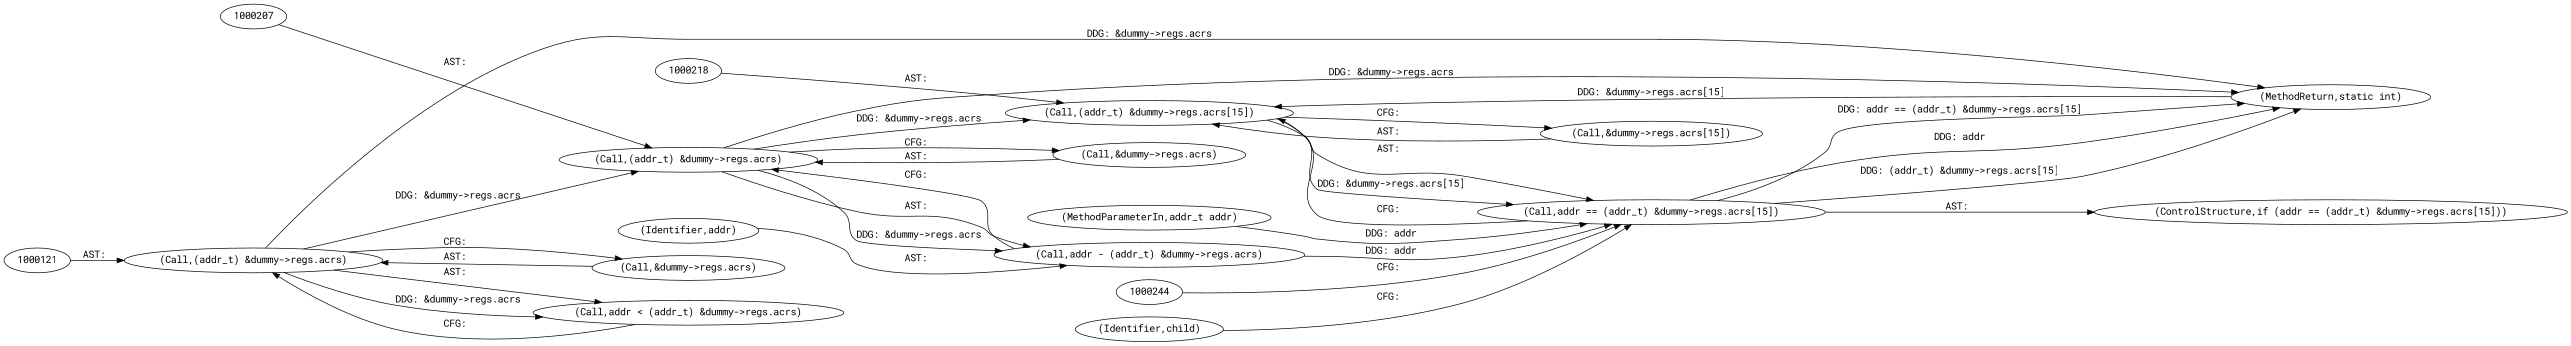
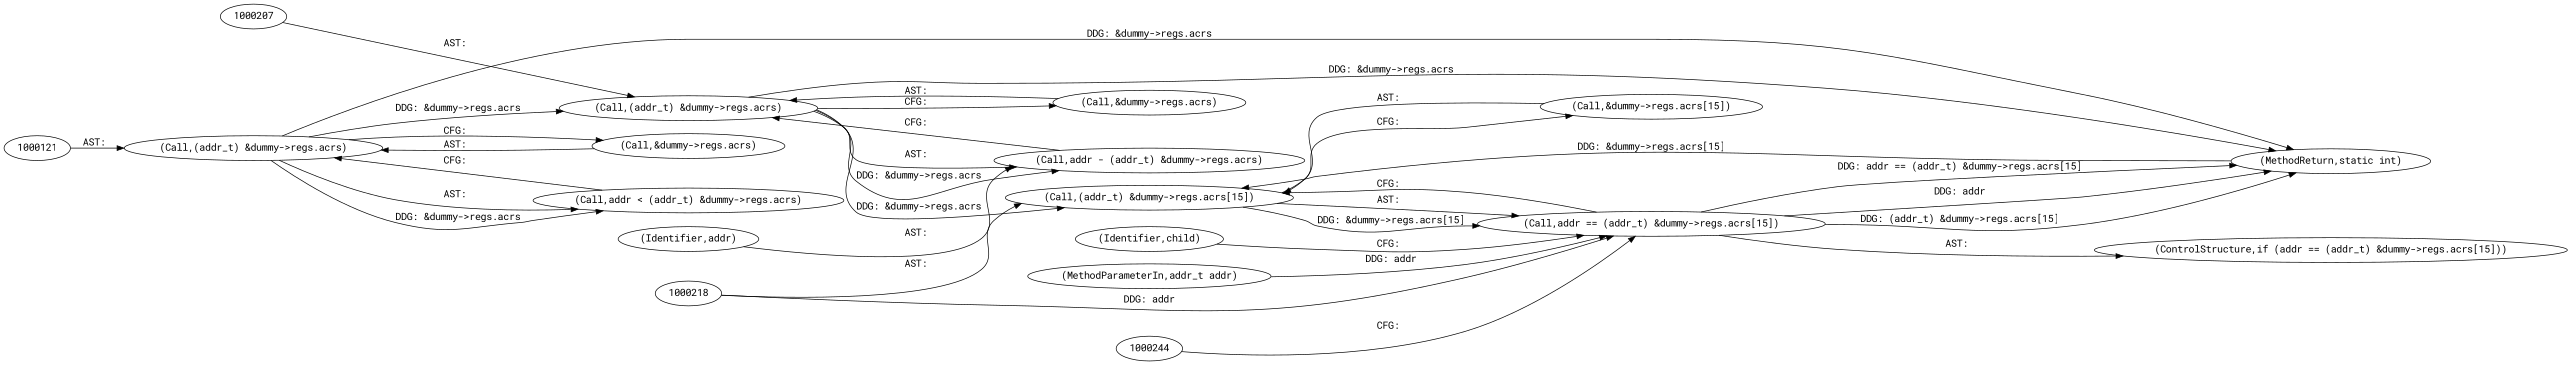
edge "(Call,addr - (addr_t) &dummy->regs.acrs)" -> "(Call,addr == (addr_t) &dummy->regs.acrs[15])": now "1000218" -> "(Call,addr == (addr_t) &dummy->regs.acrs[15])"
